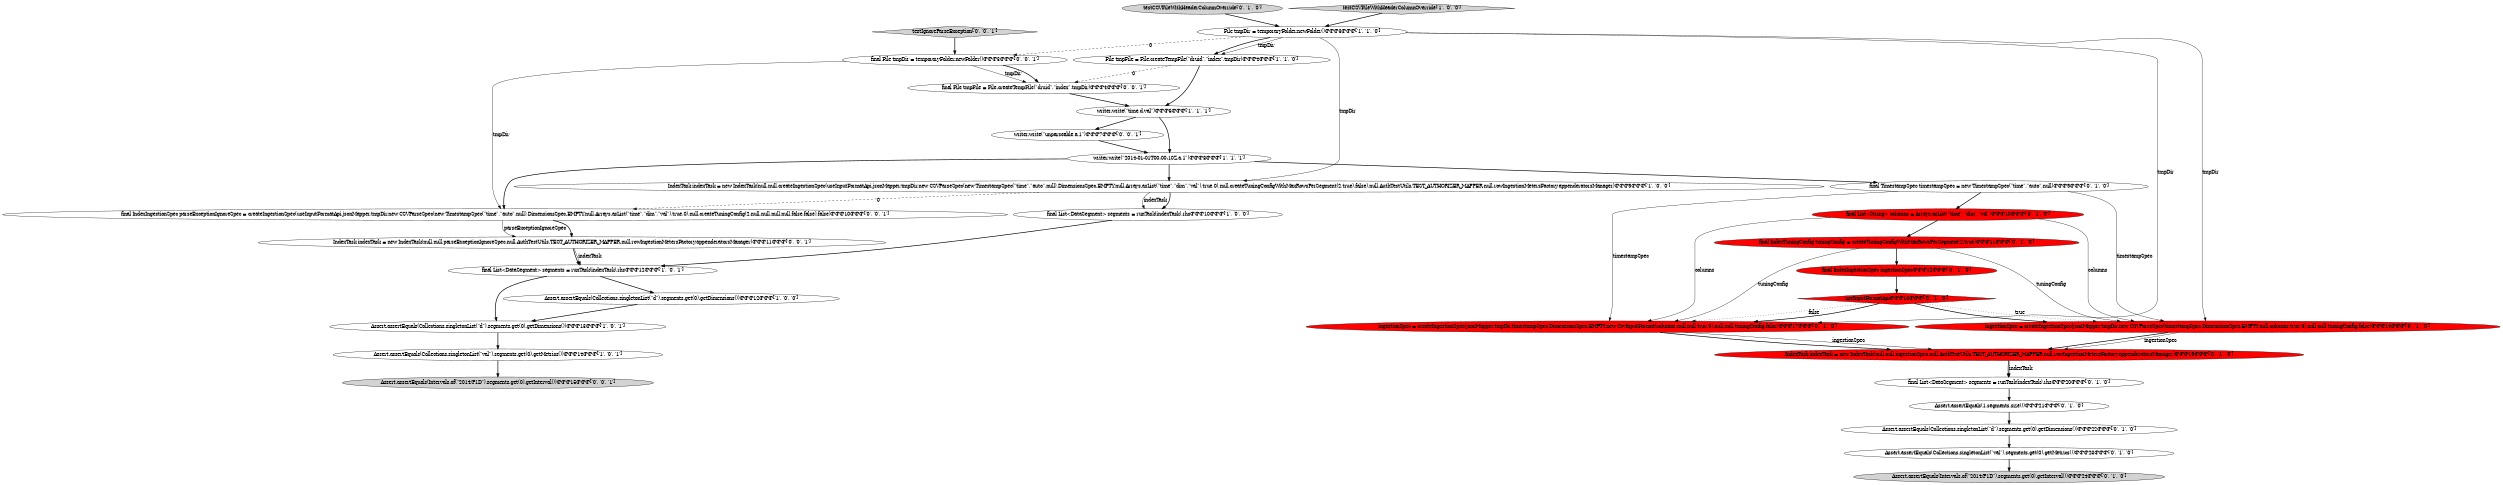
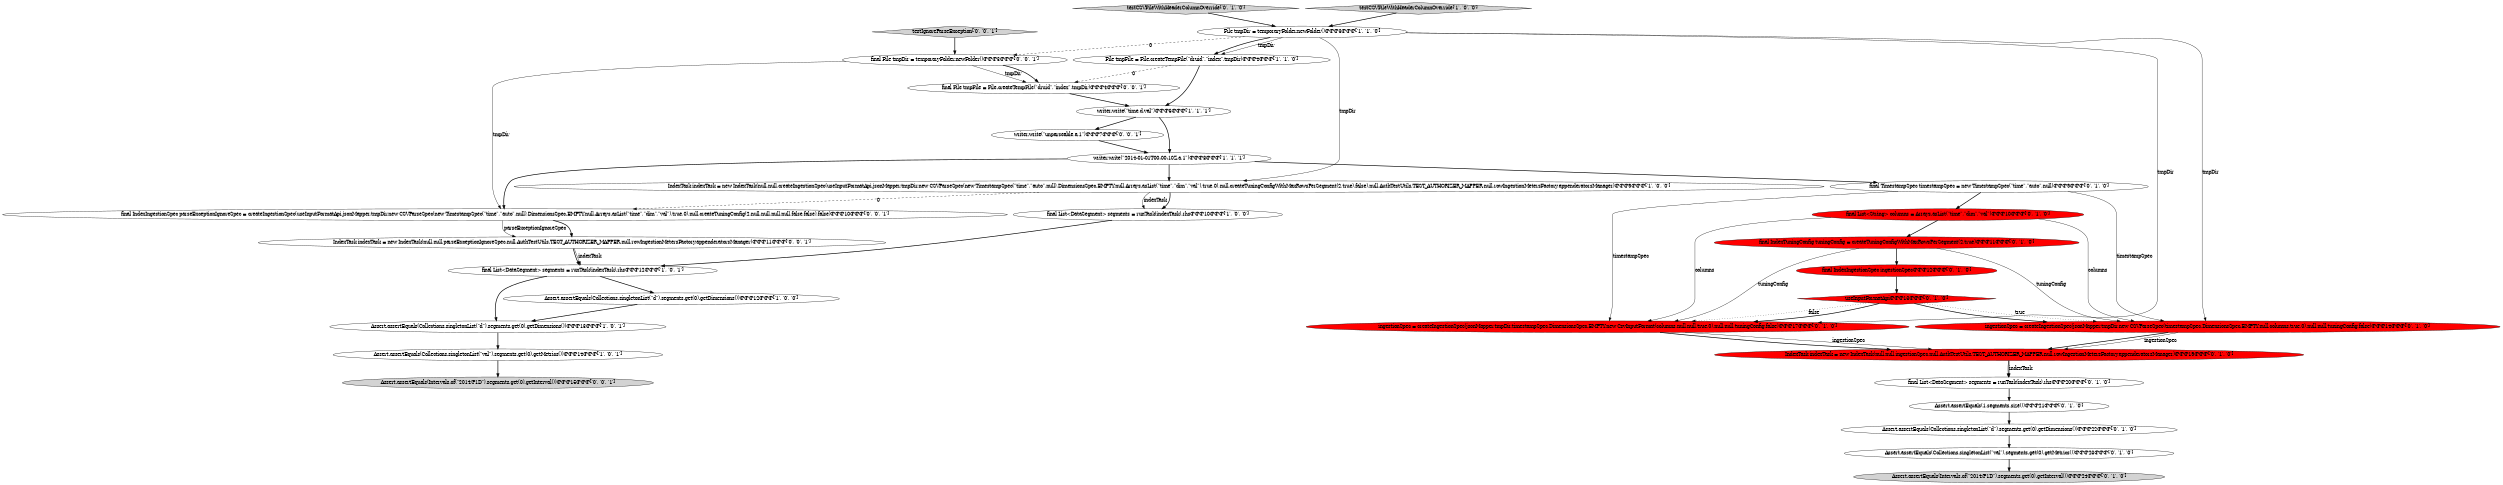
node "testCSVFileWithHeaderColumnOverride['0', '1', '0']": shape ellipse -> diamond
